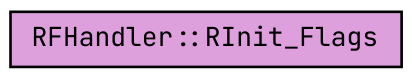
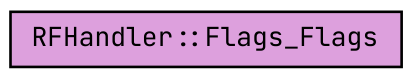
node "RFHandler::RInit_Flags": label "RFHandler::RInit_Flags" -> "RFHandler::Flags_Flags"
